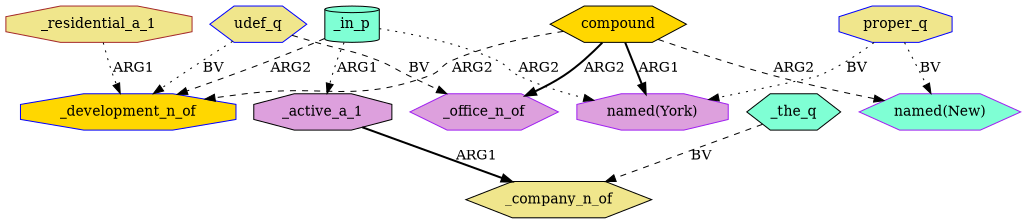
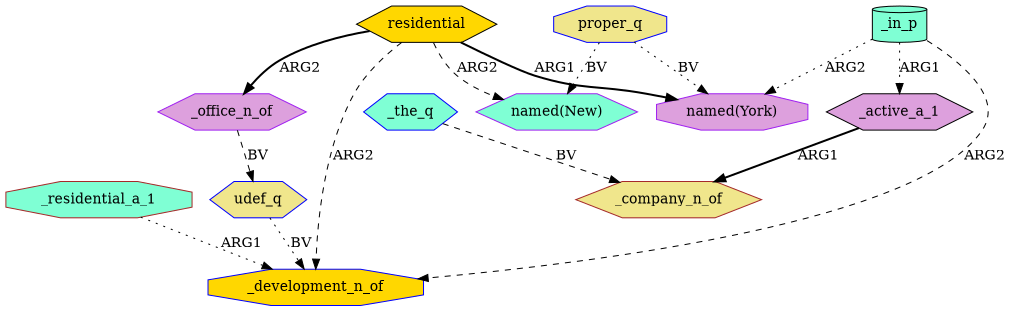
node "_residential_a_1": fillcolor khaki -> aquamarine
node "compound": label "compound" -> "residential"
edge "udef_q" -> "_office_n_of": reversed
node "_active_a_1": shape octagon -> hexagon
node "_the_q": color black -> blue
node "_company_n_of": color black -> brown
